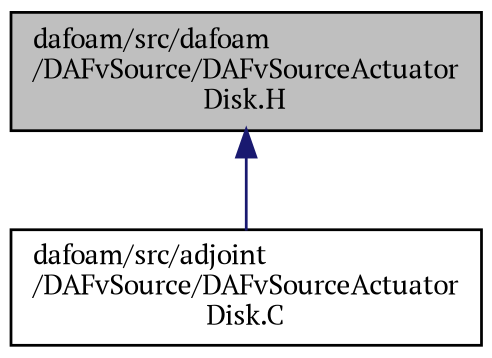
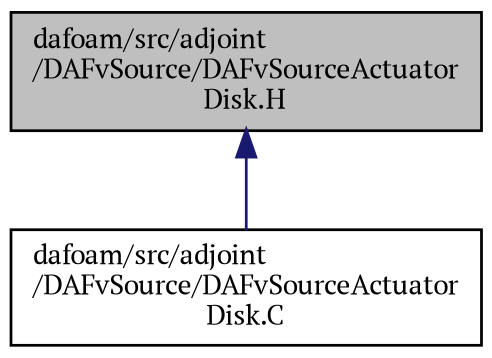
node "dafoam/src/dafoam /DAFvSource/DAFvSourceActuator Disk.H": label "dafoam/src/dafoam /DAFvSource/DAFvSourceActuator Disk.H" -> "dafoam/src/adjoint /DAFvSource/DAFvSourceActuator Disk.H"
